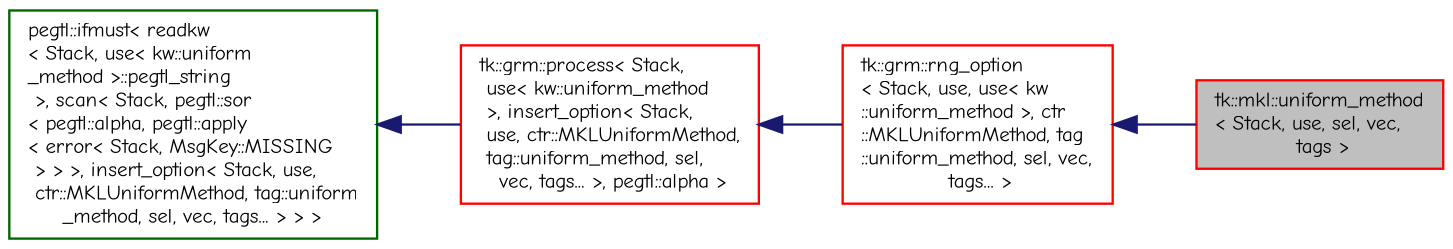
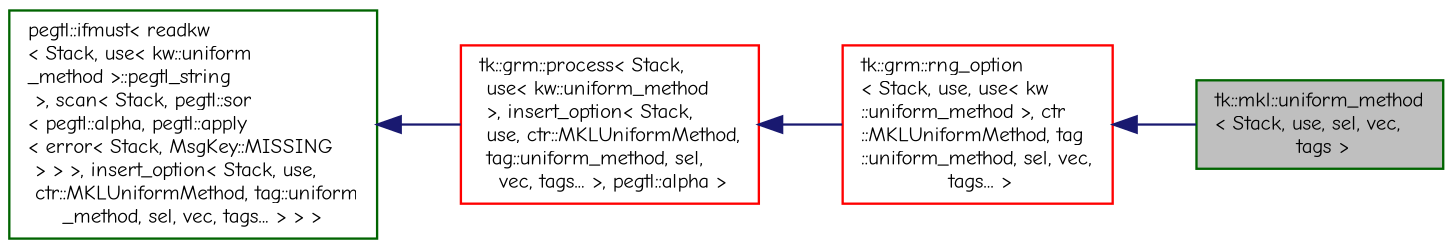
node "tk::mkl::uniform_method < Stack, use, sel, vec, tags >": color red -> darkgreen
